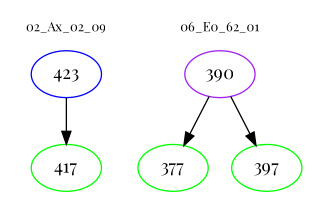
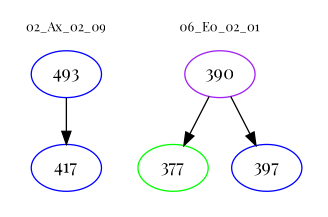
cluster "06_E0_62_01": label "06_E0_62_01" -> "06_E0_02_01"
node "423": label "423" -> "493"
node "417": color green -> blue
node "397": color green -> blue
